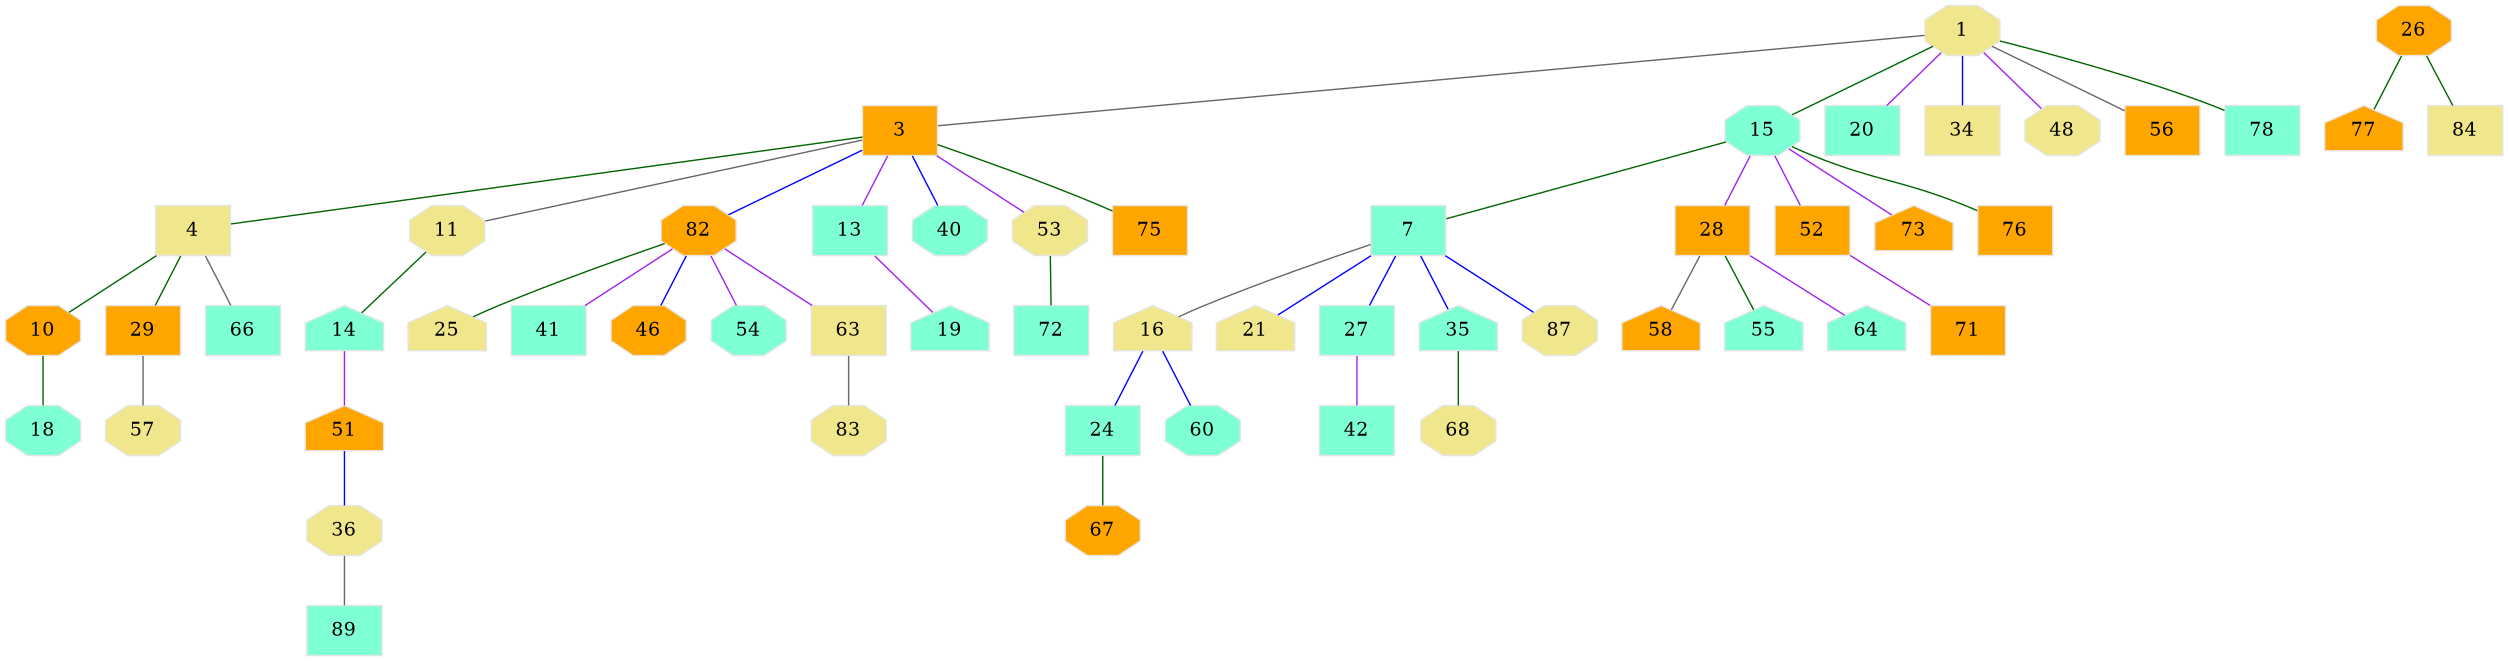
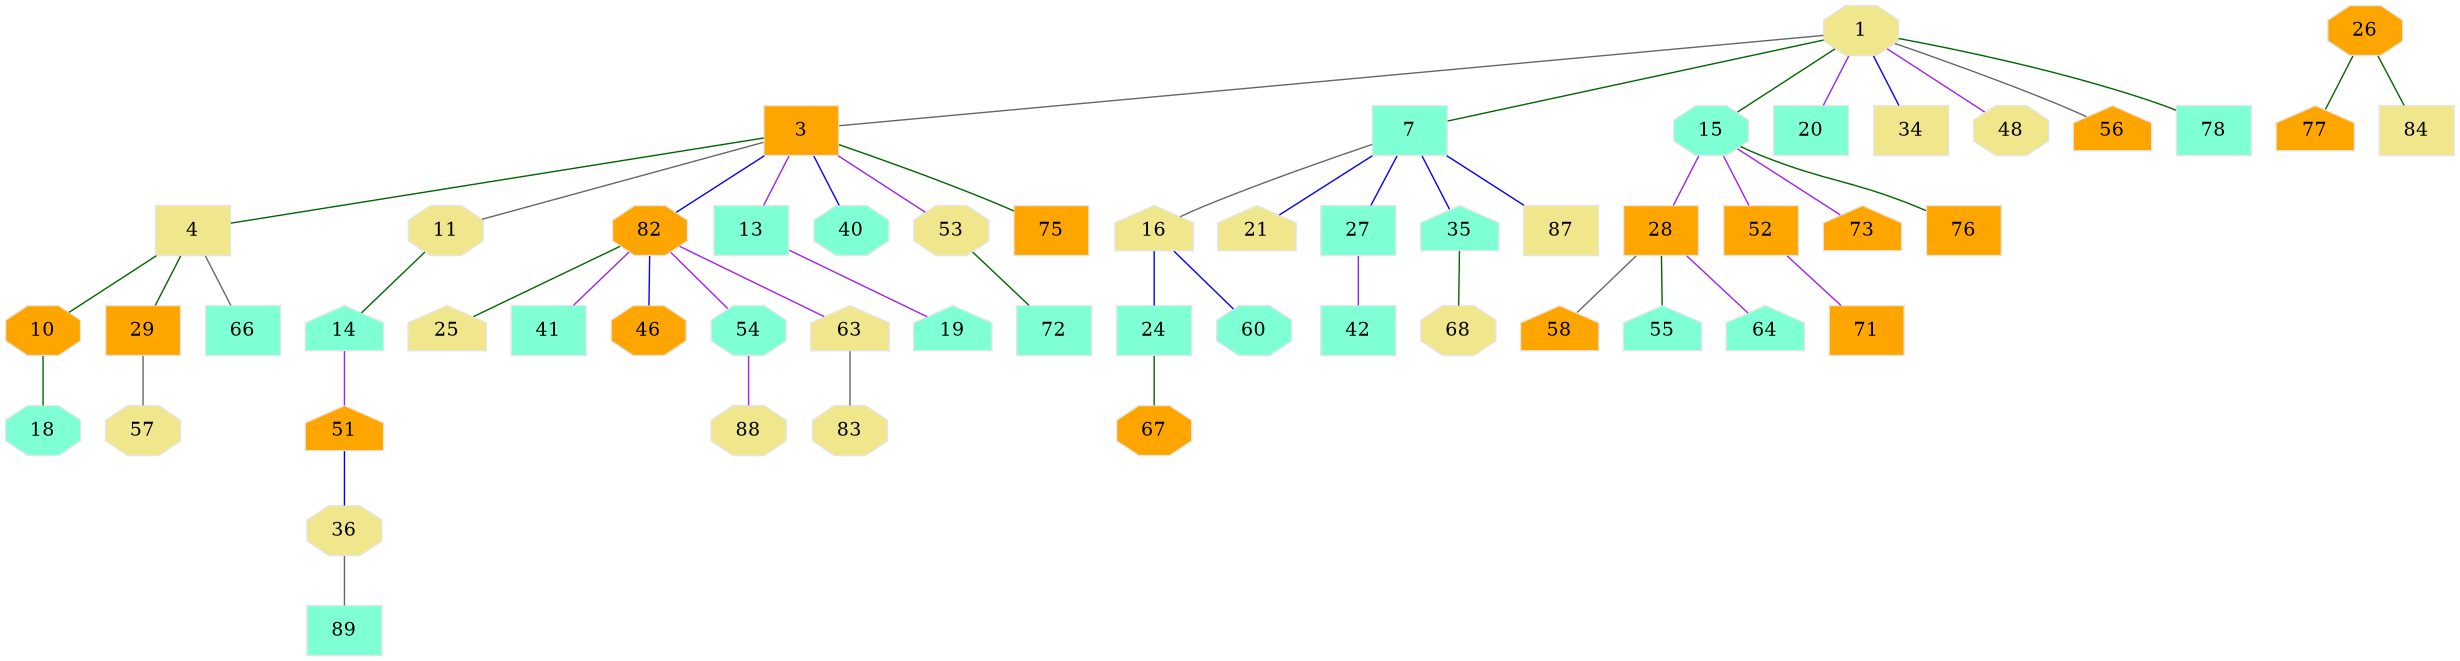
node "56": shape box -> house
edge "15" -- "7": now "1" -- "7"
node "63": shape box -> house
node "87": shape octagon -> box
node "88": added
